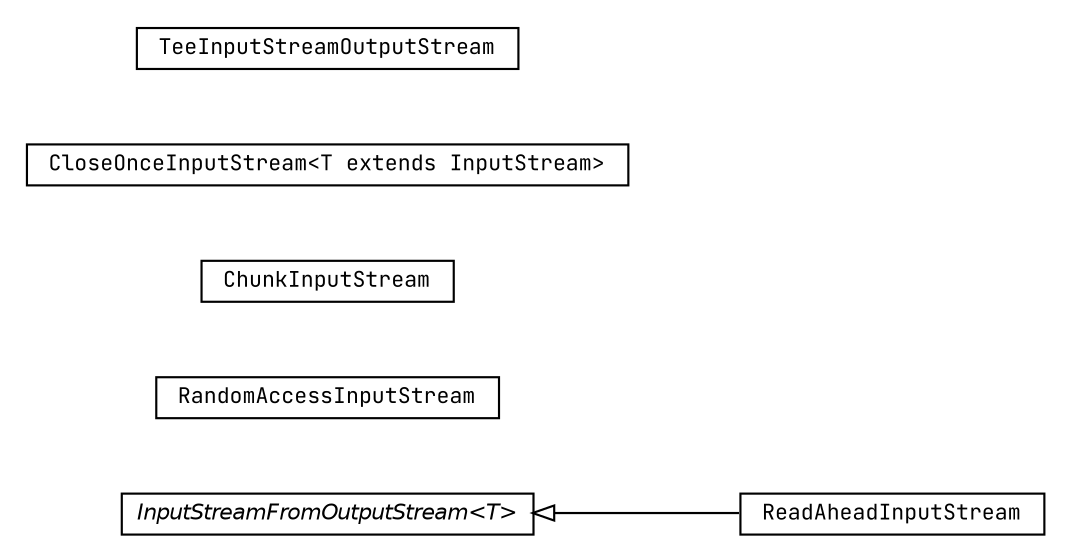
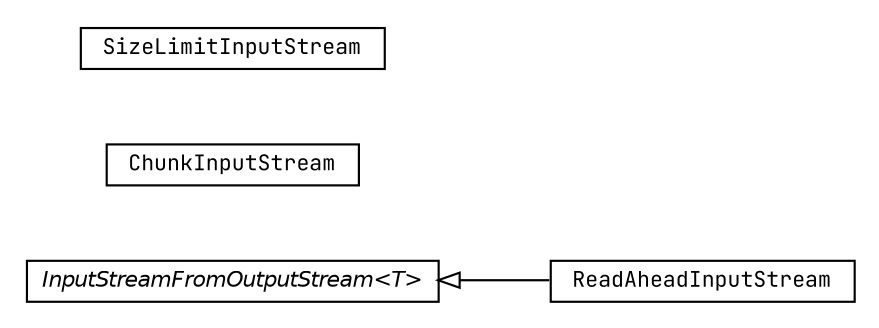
node "SizeLimitInputStream": added
node "TeeInputStreamOutputStream": removed
node "CloseOnceInputStream<T extends InputStream>": removed
node "RandomAccessInputStream": removed
